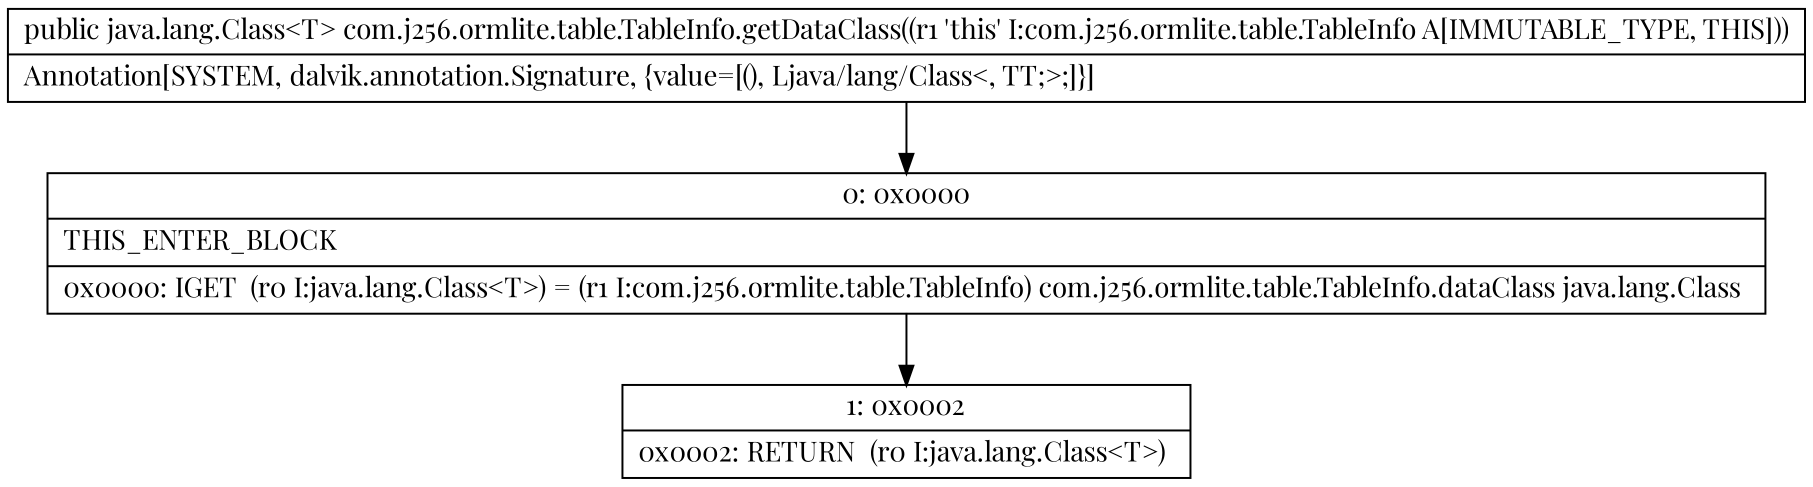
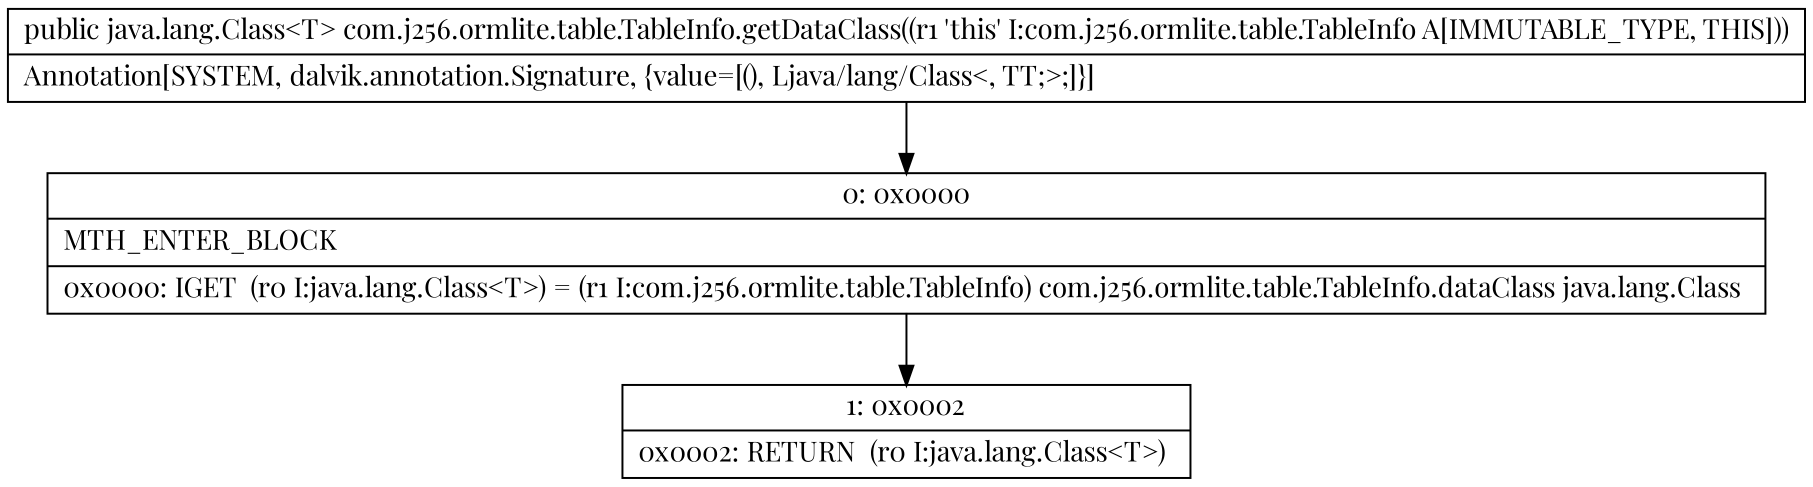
node "0: 0x0000": text "THIS_ENTER_BLOCK" -> "MTH_ENTER_BLOCK"
